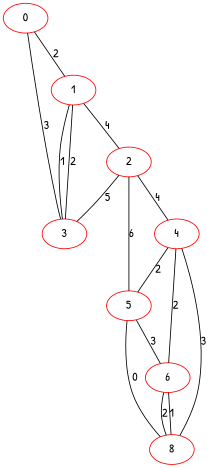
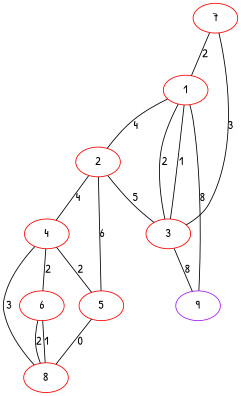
node "0": label "0" -> "7"
node "9": added
edge "5" -- "6": removed, label "3"
